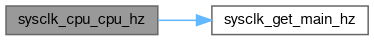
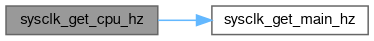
node "sysclk_cpu_cpu_hz": label "sysclk_cpu_cpu_hz" -> "sysclk_get_cpu_hz"
